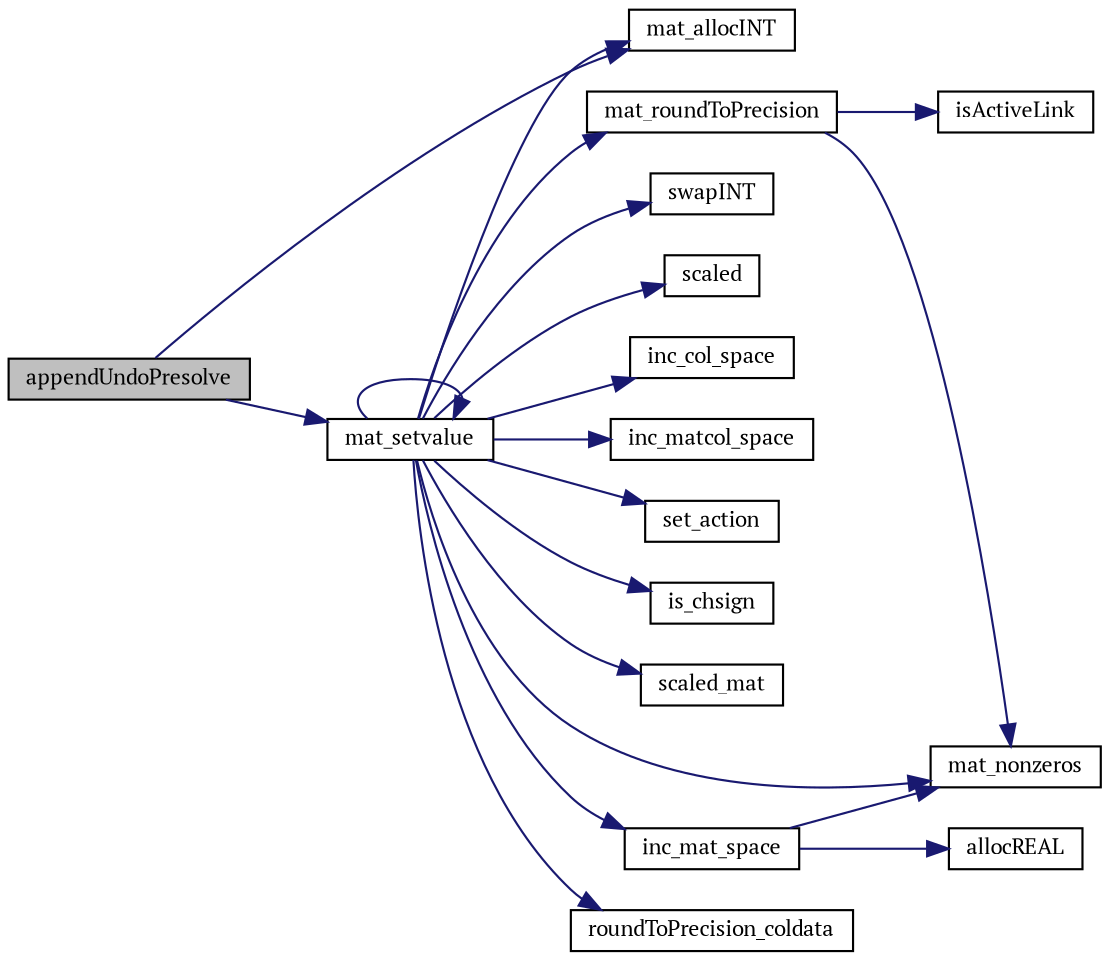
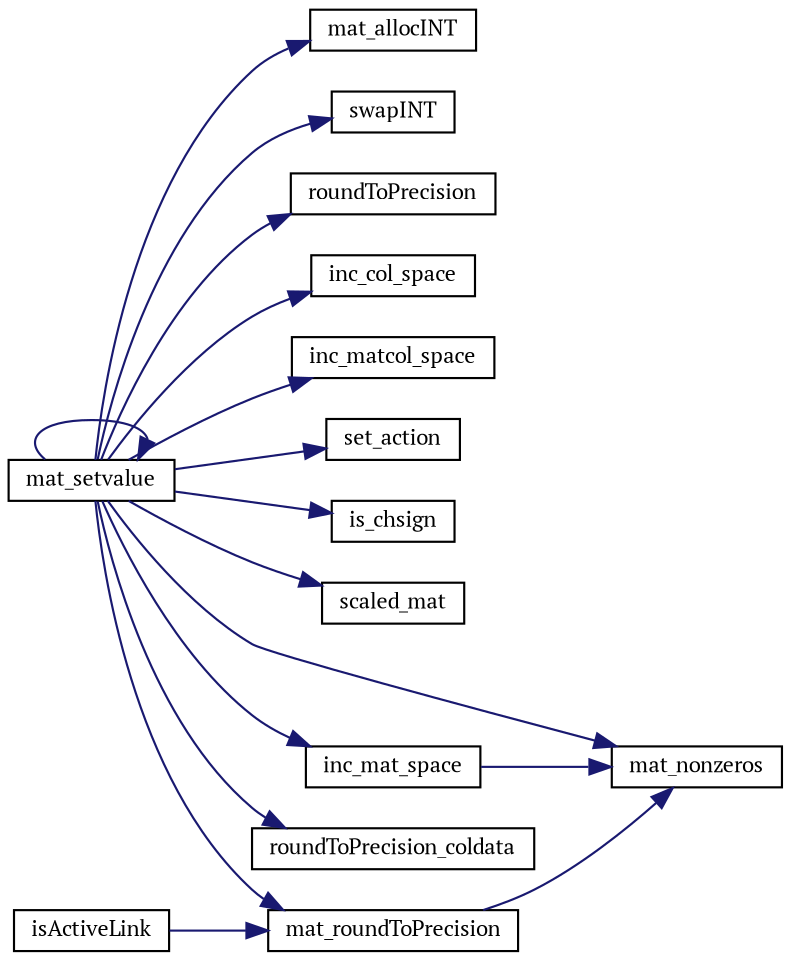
edge "mat_roundToPrecision" -> "isActiveLink": reversed
node "scaled": label "scaled" -> "roundToPrecision"
node "appendUndoPresolve": removed
node "allocREAL": removed
